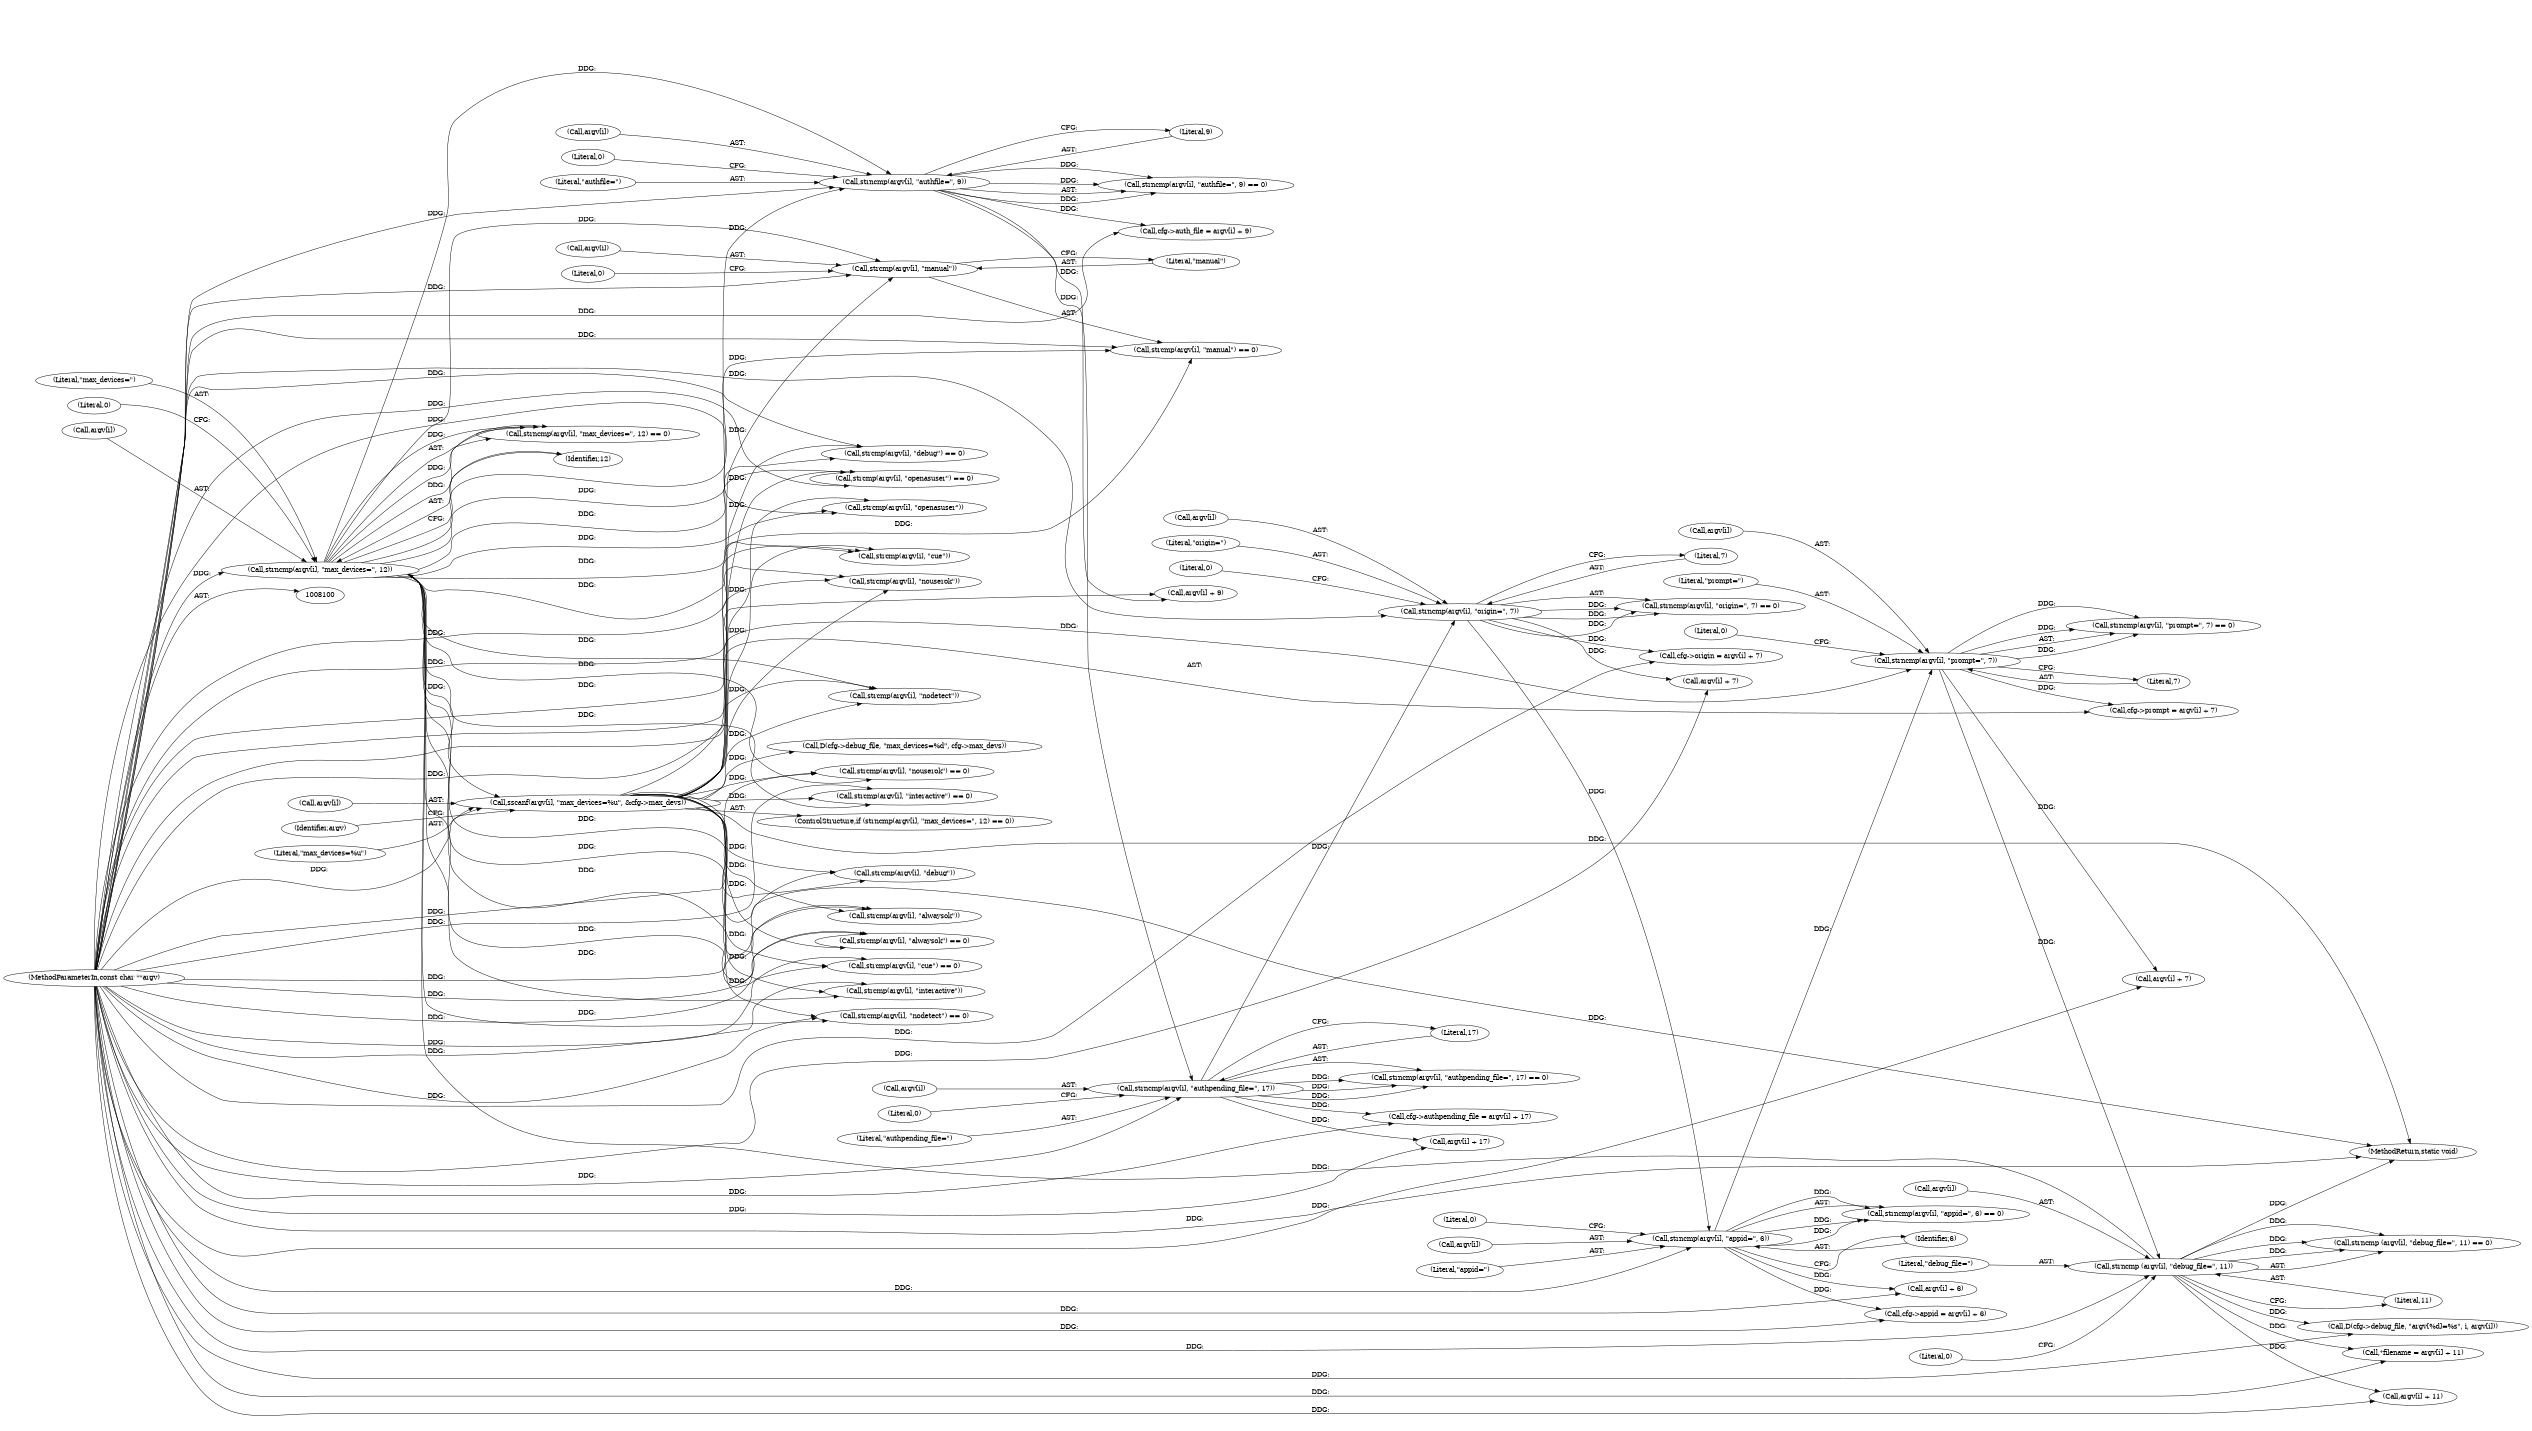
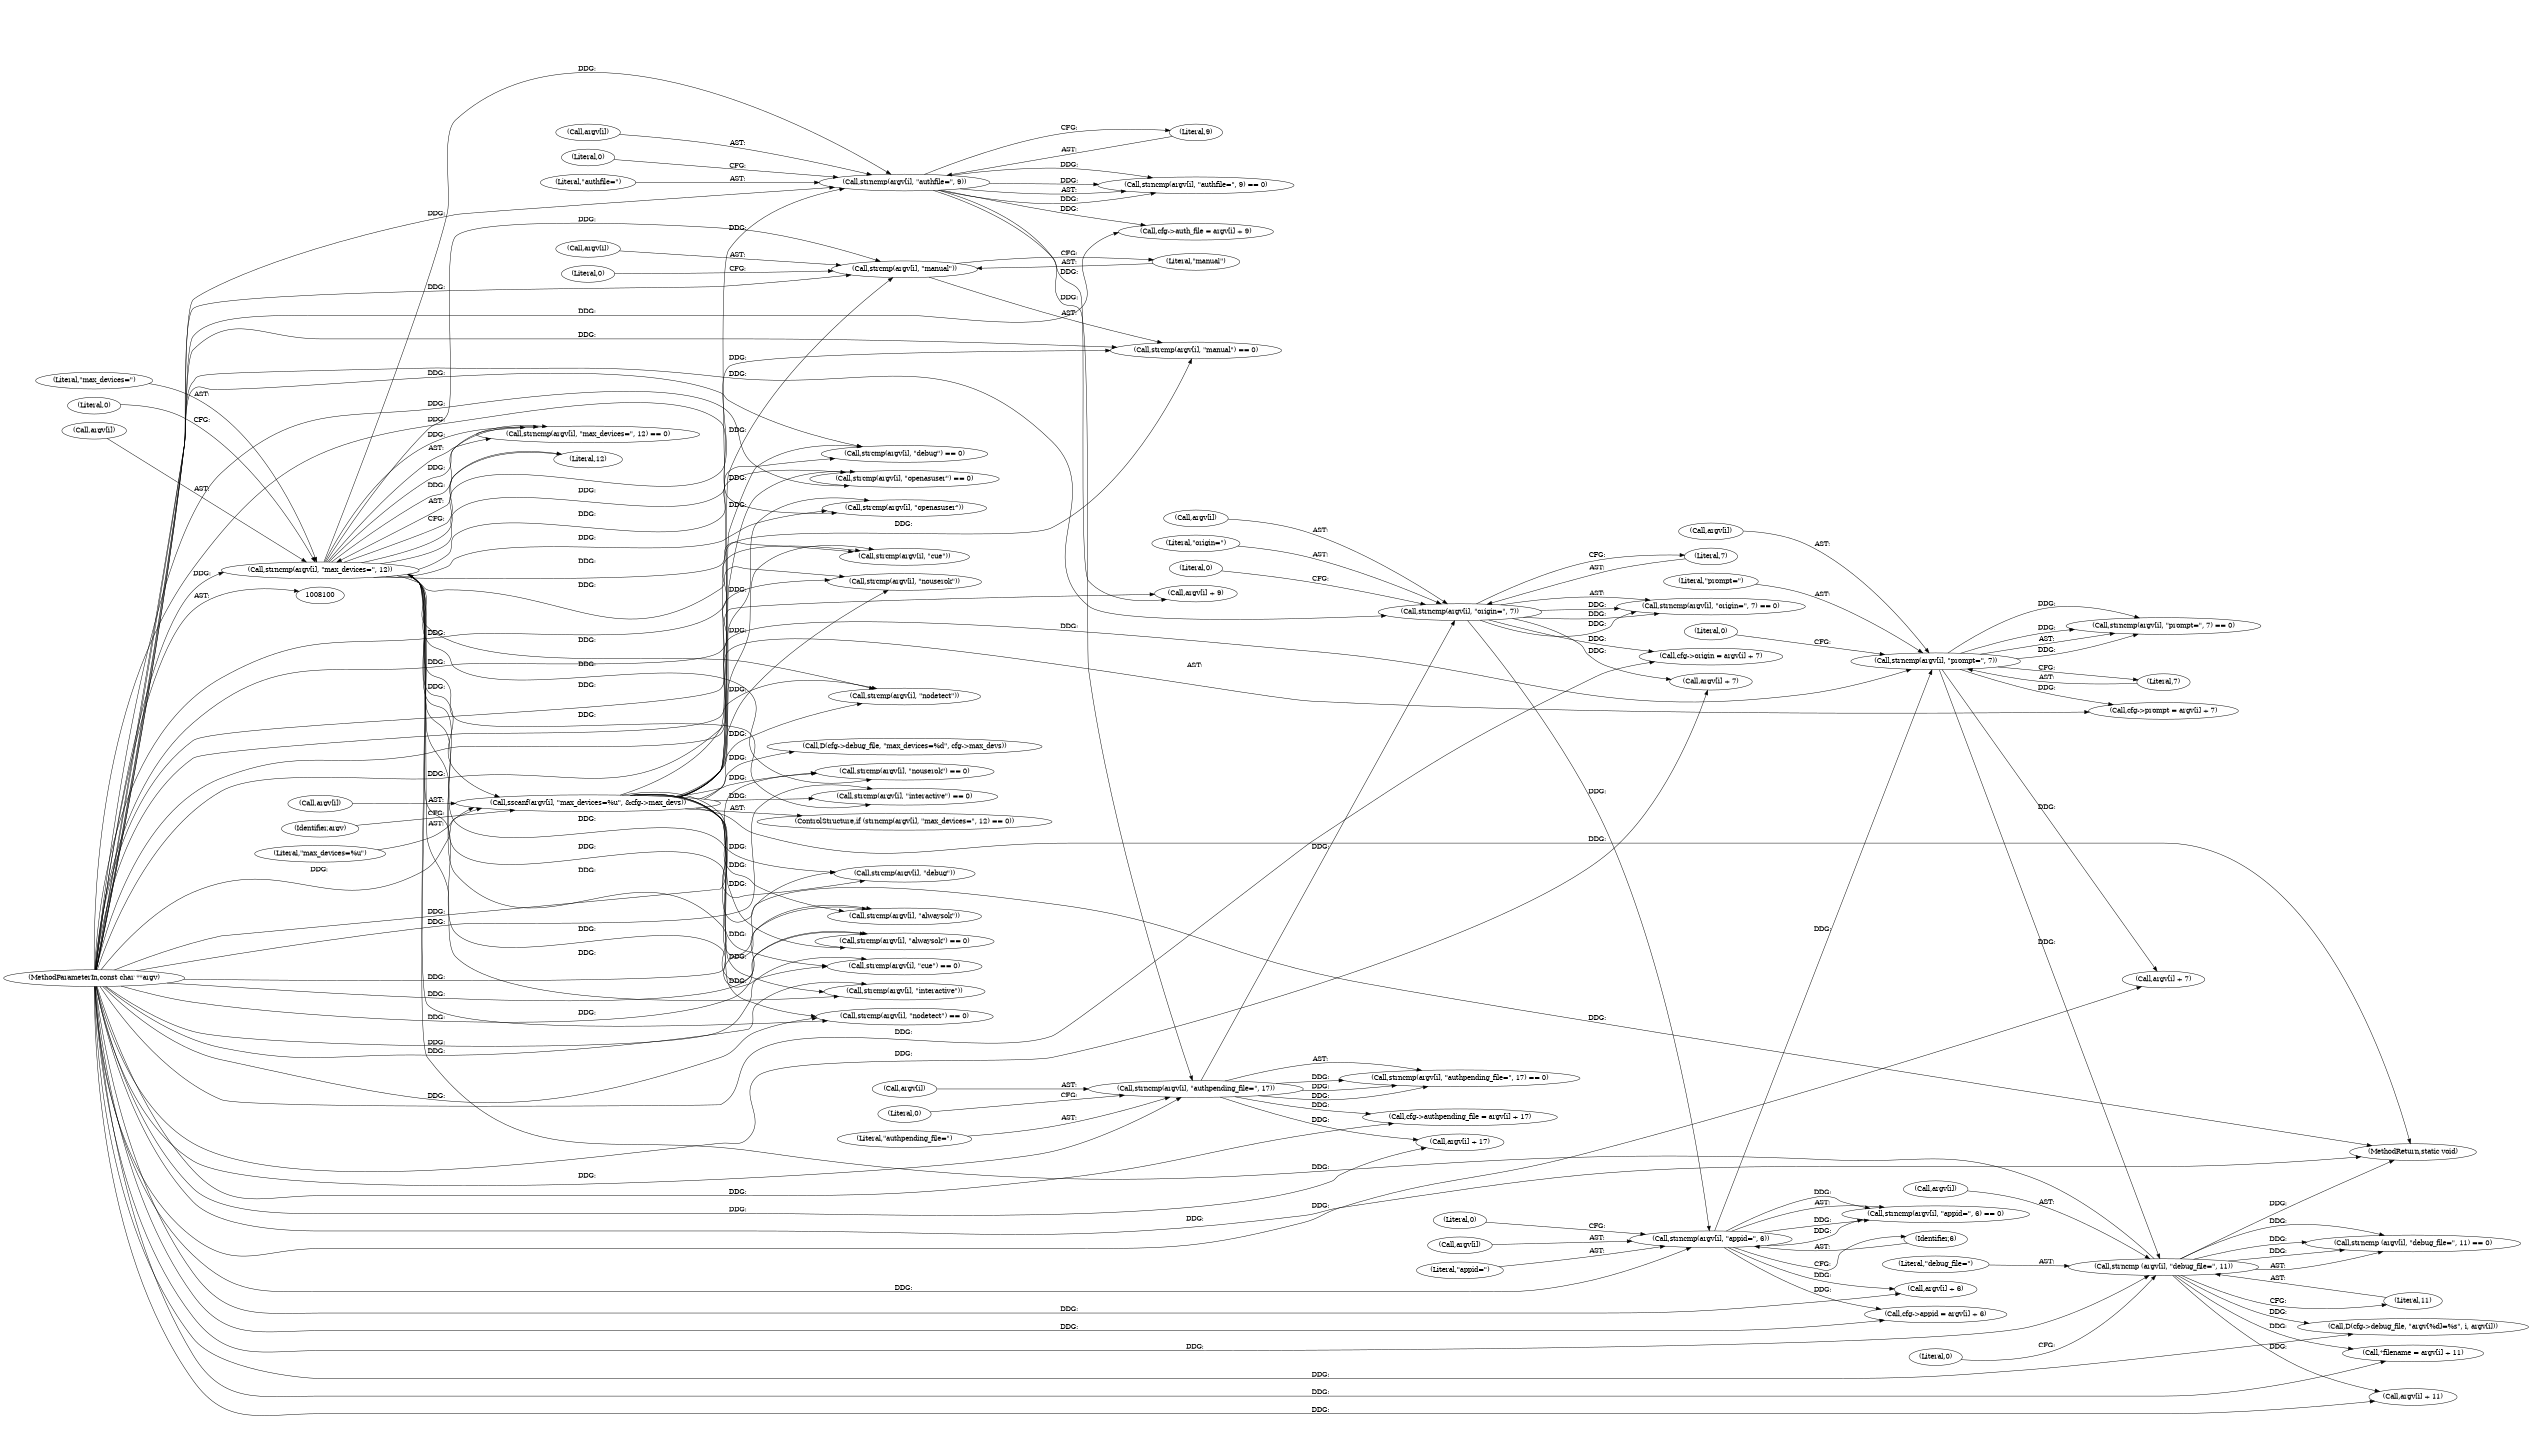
node "(Identifier,12)": label "(Identifier,12)" -> "(Literal,12)"
node "(Literal,17)": removed
